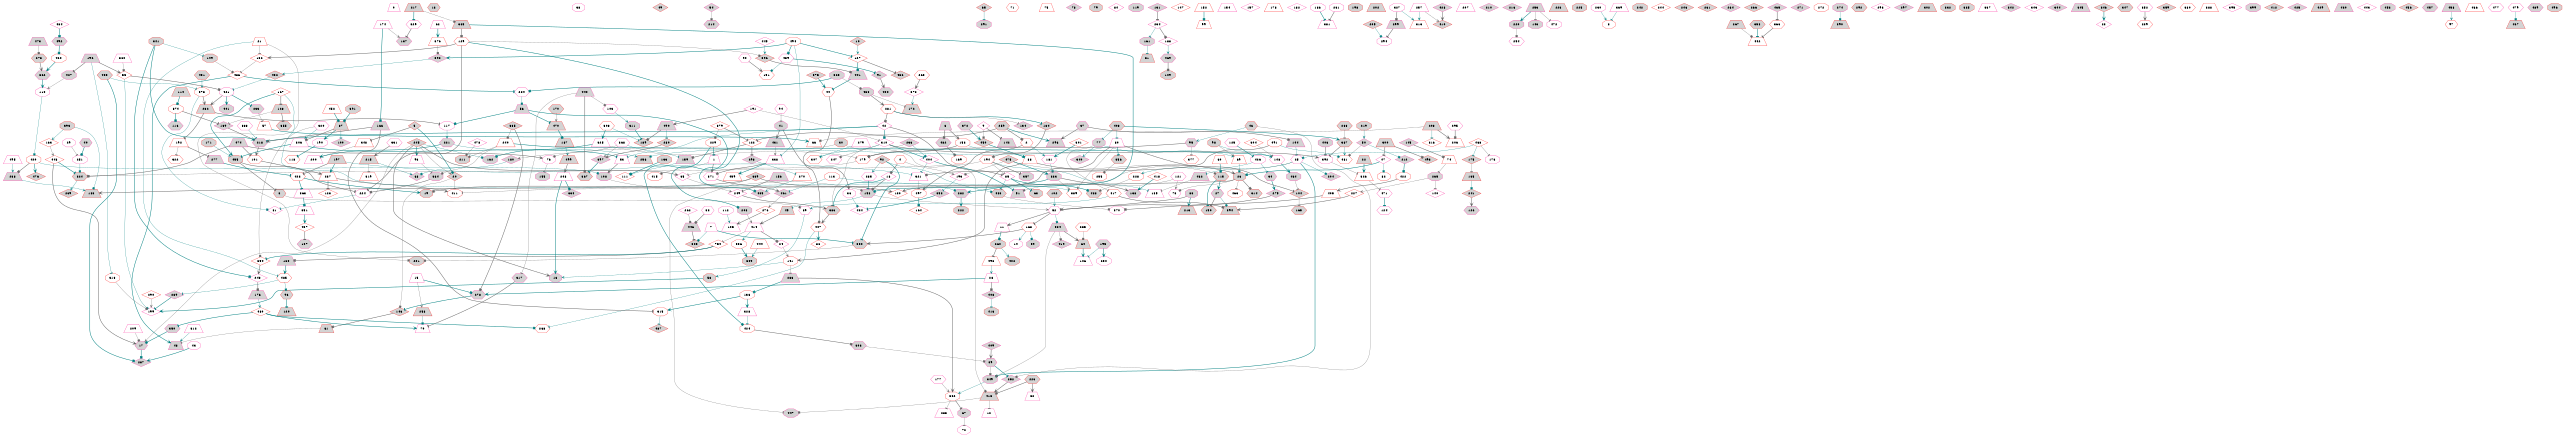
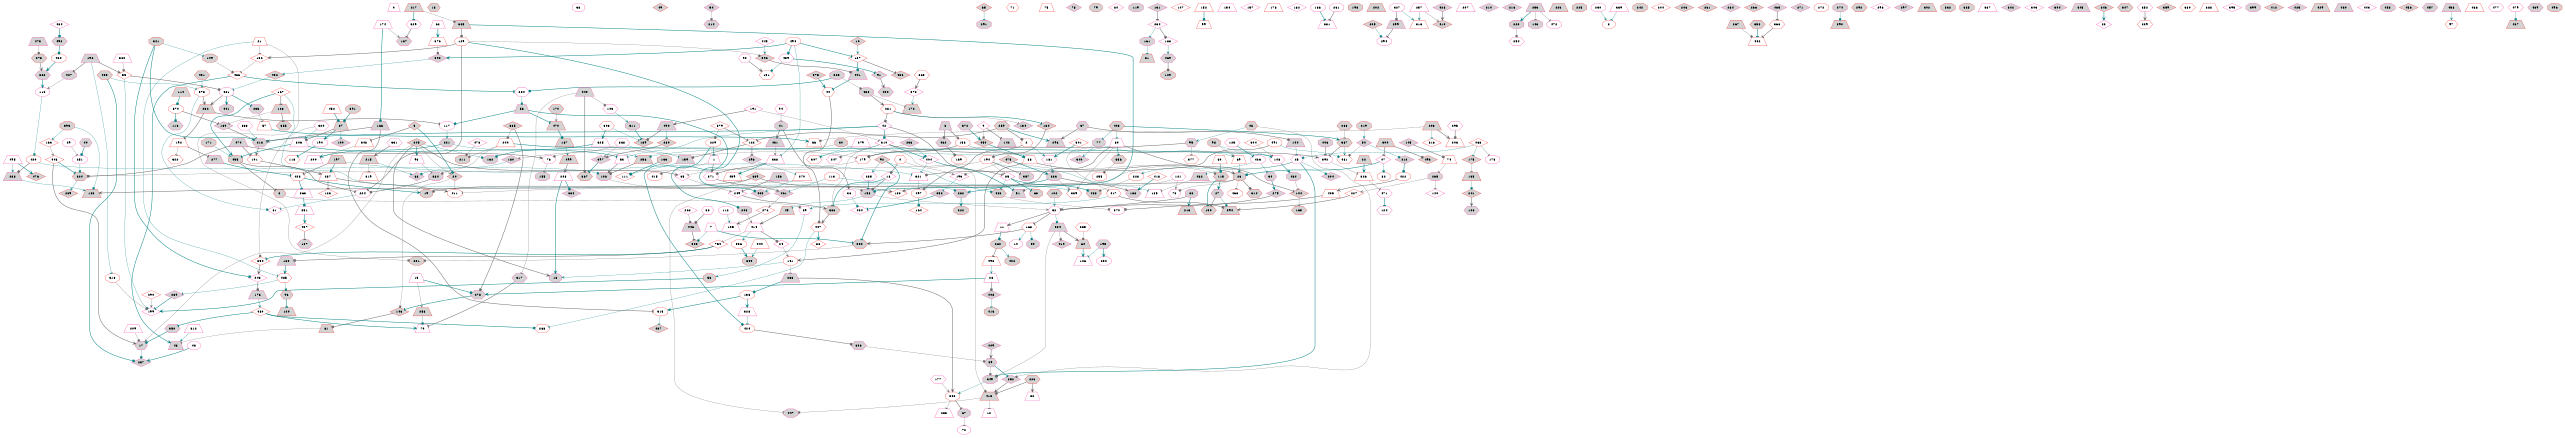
edge "256" -> "108": added
edge "420" -> "476": now "495" -> "476"
edge "17" -> "287": style bold -> solid
